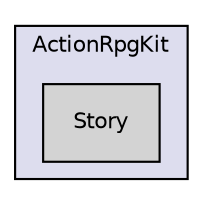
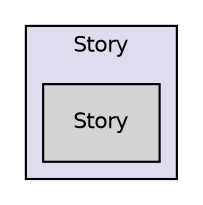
cluster "ActionRpgKit": label "ActionRpgKit" -> "Story"
